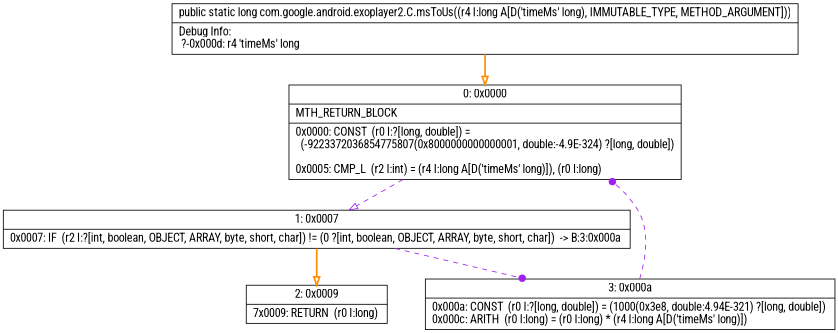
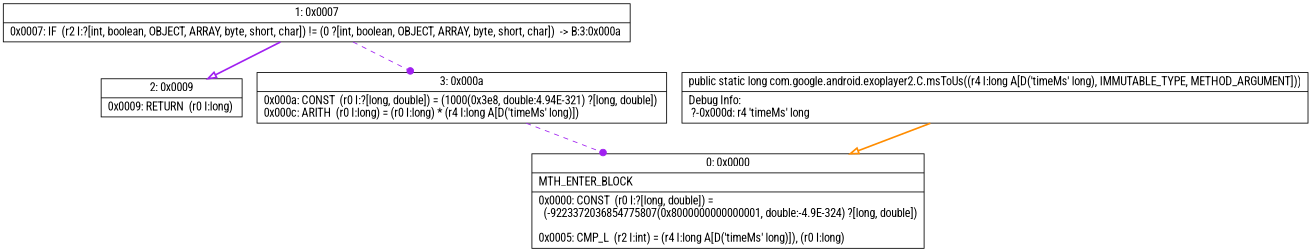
node "0: 0x0000": text "MTH_RETURN_BLOCK" -> "MTH_ENTER_BLOCK"
edge "0: 0x0000" -> "1: 0x0007": removed
edge "1: 0x0007" -> "2: 0x0009": color darkorange -> purple
node "2: 0x0009": text "7x0009: RETURN  (r0 I:long)" -> "0x0009: RETURN  (r0 I:long)"
